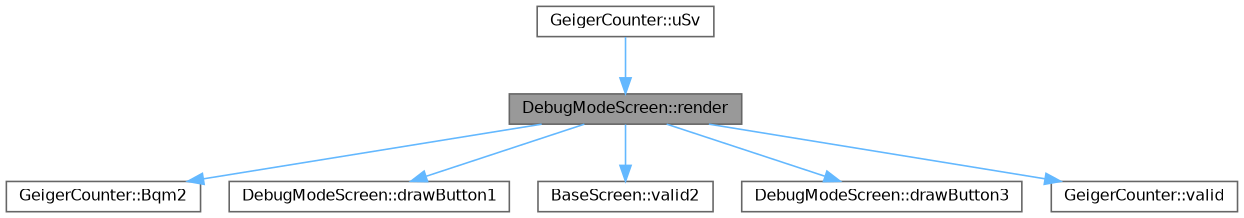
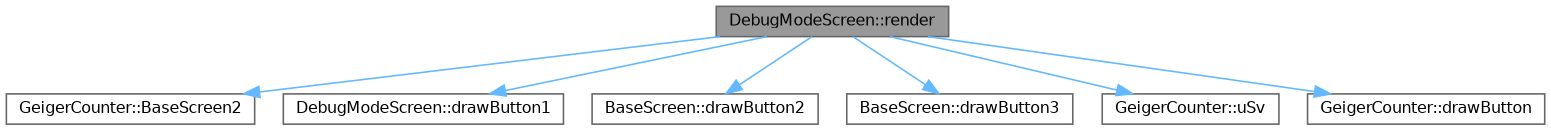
edge "GeigerCounter::uSv" -> "DebugModeScreen::render": reversed
node "GeigerCounter::Bqm2": label "GeigerCounter::Bqm2" -> "GeigerCounter::BaseScreen2"
node "BaseScreen::valid2": label "BaseScreen::valid2" -> "BaseScreen::drawButton2"
node "DebugModeScreen::drawButton3": label "DebugModeScreen::drawButton3" -> "BaseScreen::drawButton3"
node "GeigerCounter::valid": label "GeigerCounter::valid" -> "GeigerCounter::drawButton"
